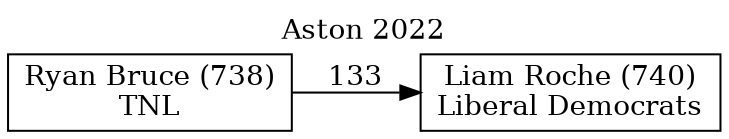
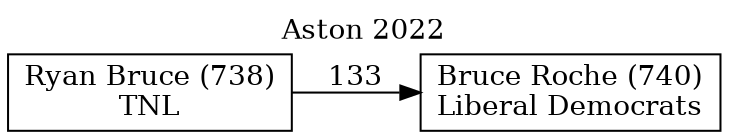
node "Liam Roche (740) Liberal Democrats": label "Liam Roche (740) Liberal Democrats" -> "Bruce Roche (740) Liberal Democrats"
